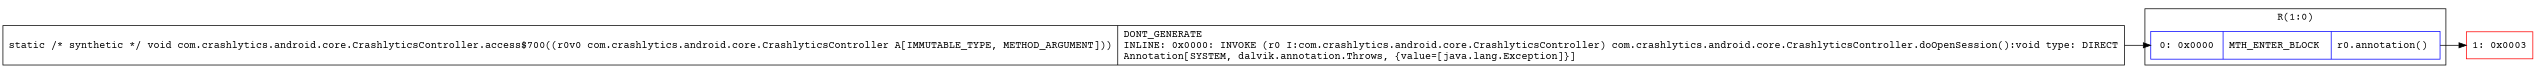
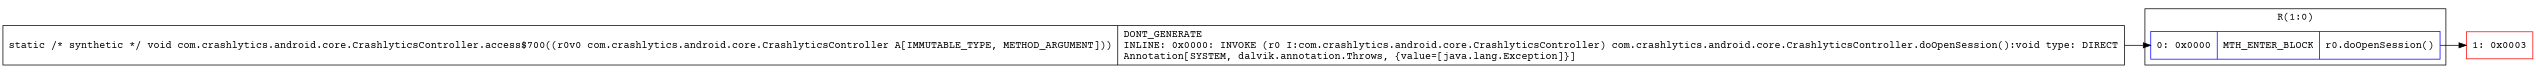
node "0: 0x0000": text "r0.annotation()" -> "r0.doOpenSession()"
